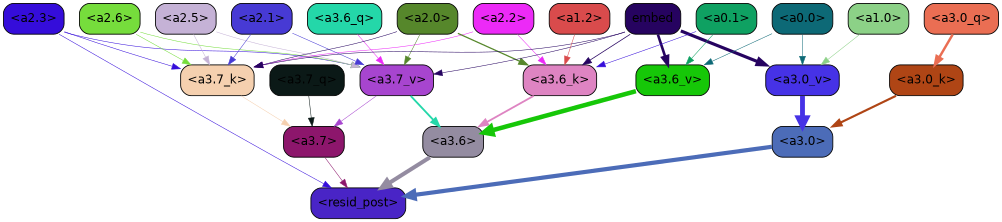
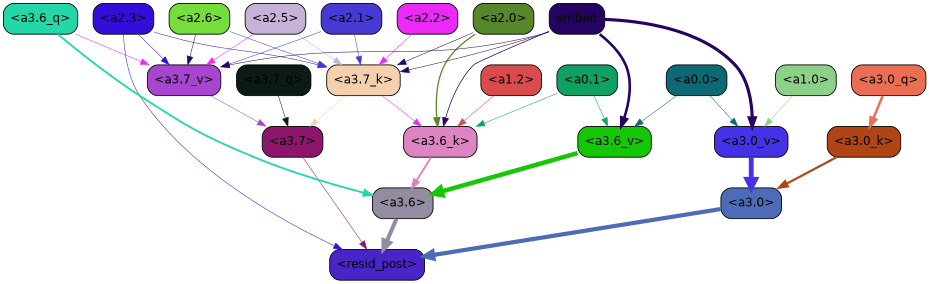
edge "<a2.6>" -> "<a3.7_k>": color #76dd3c -> #473ad4
edge "<a2.6>" -> "<a3.7_v>": color #76dd3c -> #260360
edge "<a2.2>" -> "<a3.6_k>": now "<a3.7_k>" -> "<a3.6_k>"
edge "<a2.0>" -> "<a3.7_v>": removed
edge "<a2.5>" -> "<a3.7_v>": color #c5b2d6 -> #ec2af7
edge "<a0.1>" -> "<a3.6_k>": color #350dda -> #0fa162
edge "<a3.7_v>" -> "<a3.6>": now "<a3.6_q>" -> "<a3.6>"
